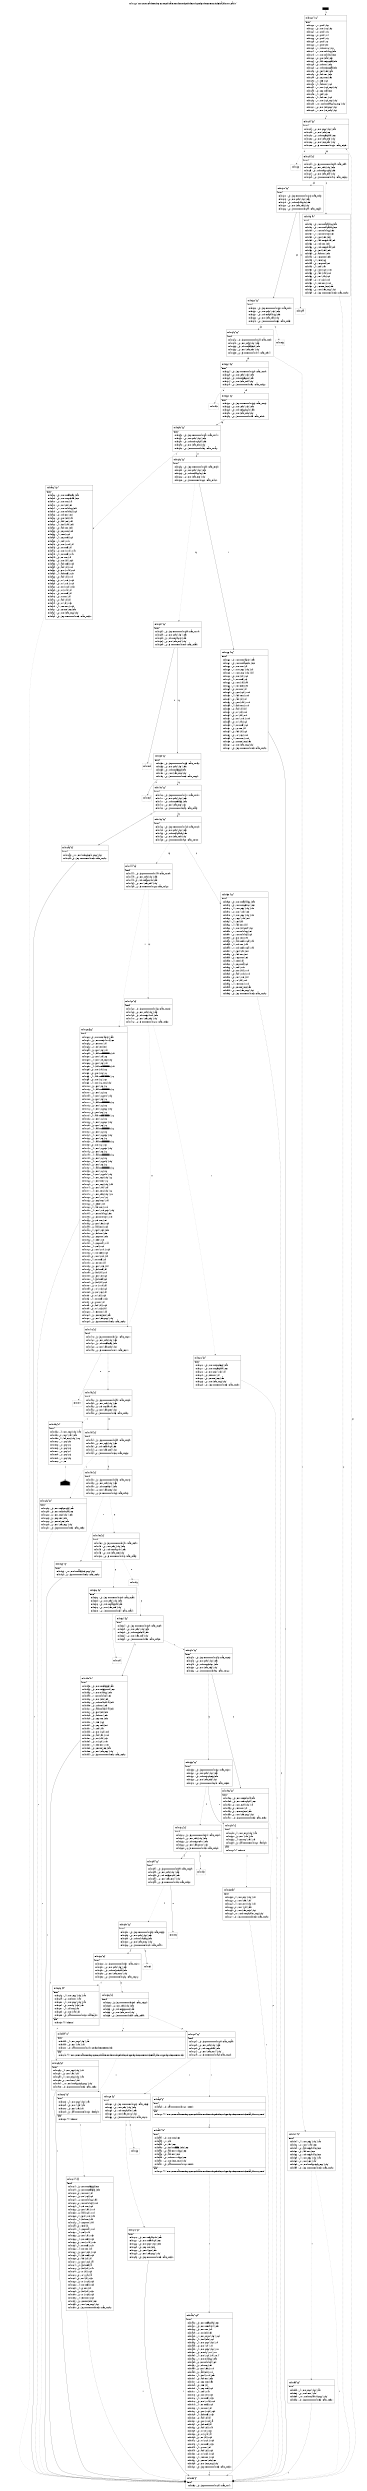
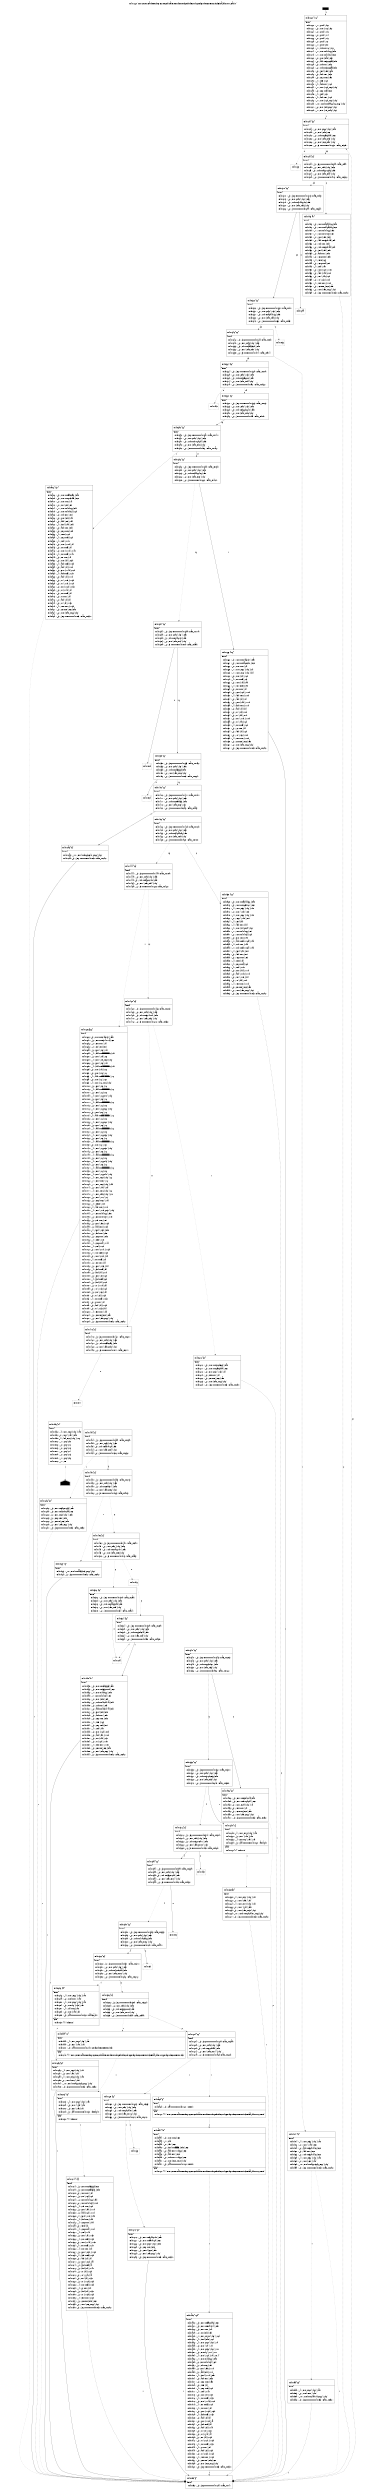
edge "0x40140c [28]" -> "0x401428 [28]": removed, label "15"
node "0x401498 [28]": removed
edge "0x401524 [28]" -> "0x401540 [28]": now "0x401524 [28]" -> "0x401cb4"
